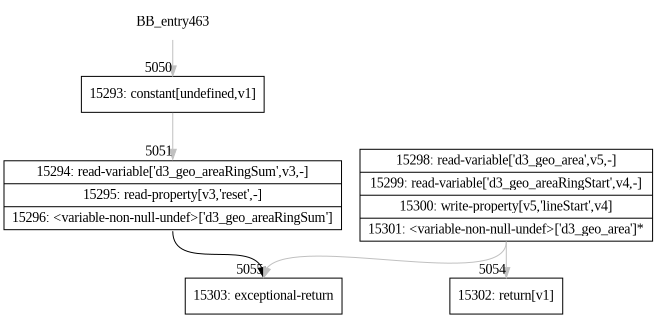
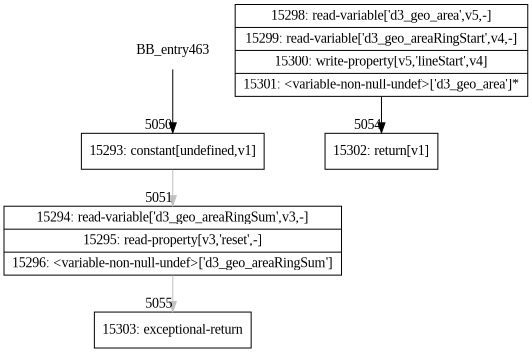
edge "BB_entry463" -> "15293: constant[undefined,v1]": color gray -> black
edge "15294: read-variable['d3_geo_areaRingSum',v3,-]" -> "15303: exceptional-return": color black -> gray
edge "15298: read-variable['d3_geo_area',v5,-]" -> "15302: return[v1]": color gray -> black
edge "15298: read-variable['d3_geo_area',v5,-]" -> "15303: exceptional-return": removed
